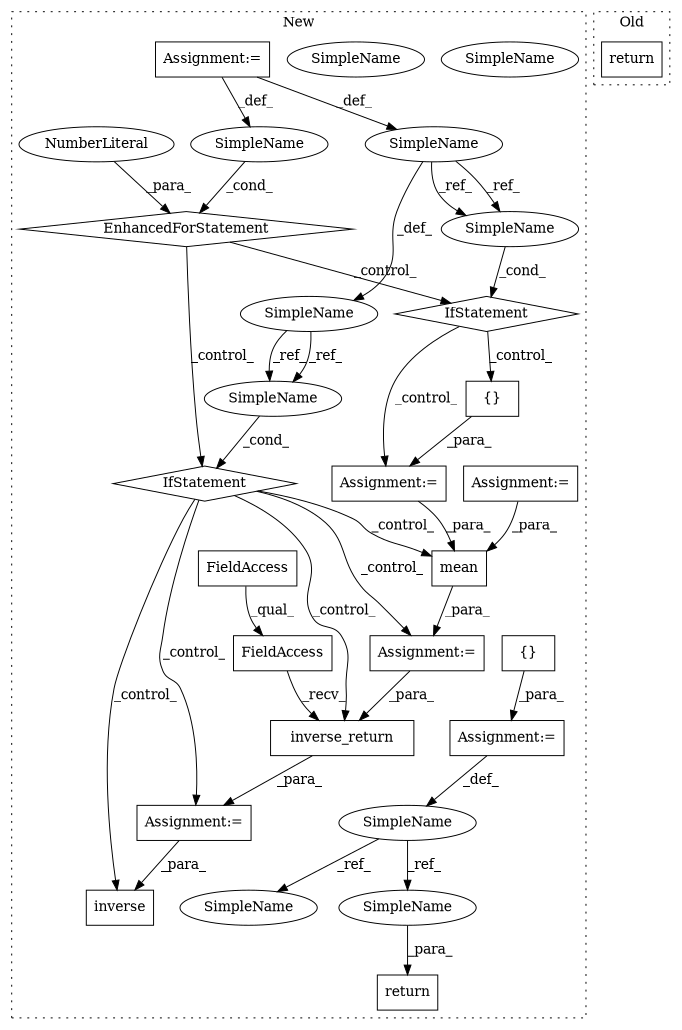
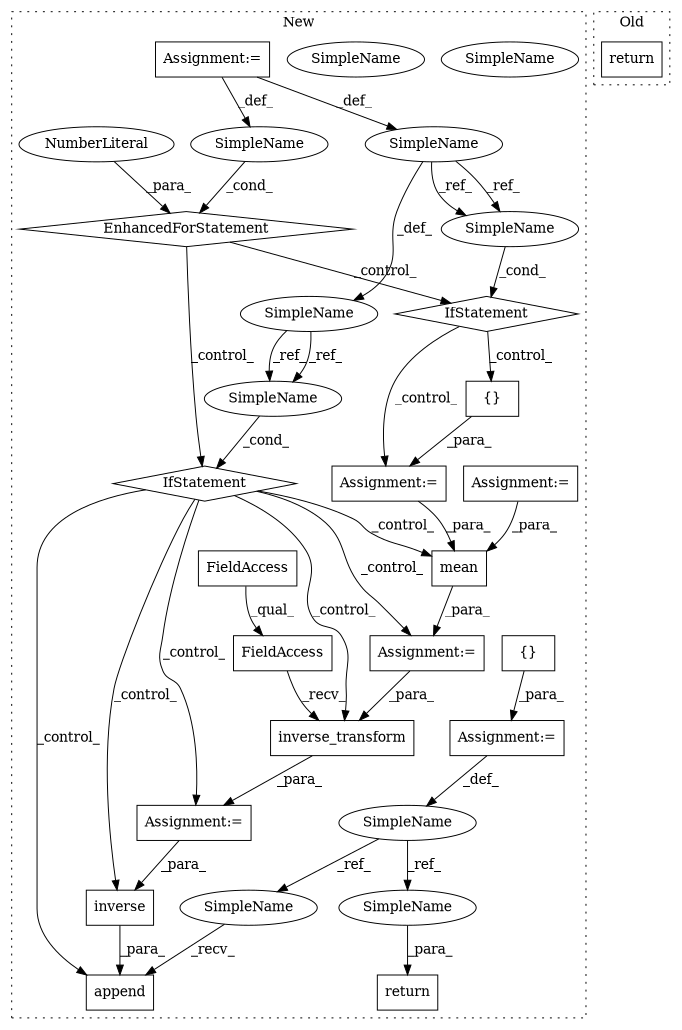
node "inverse_return": label "inverse_return" -> "inverse_transform"
node "append": added
